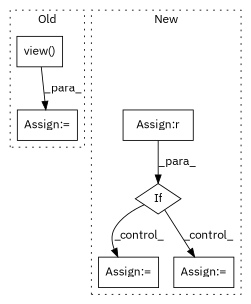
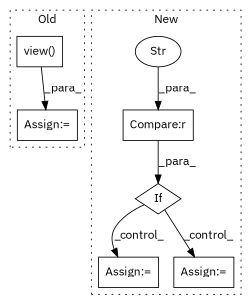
node "Str": added
node "Assign:r": label "Assign:r" -> "Compare:r"
